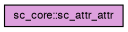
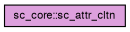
node "sc_core::sc_attr_attr": label "sc_core::sc_attr_attr" -> "sc_core::sc_attr_cltn"
